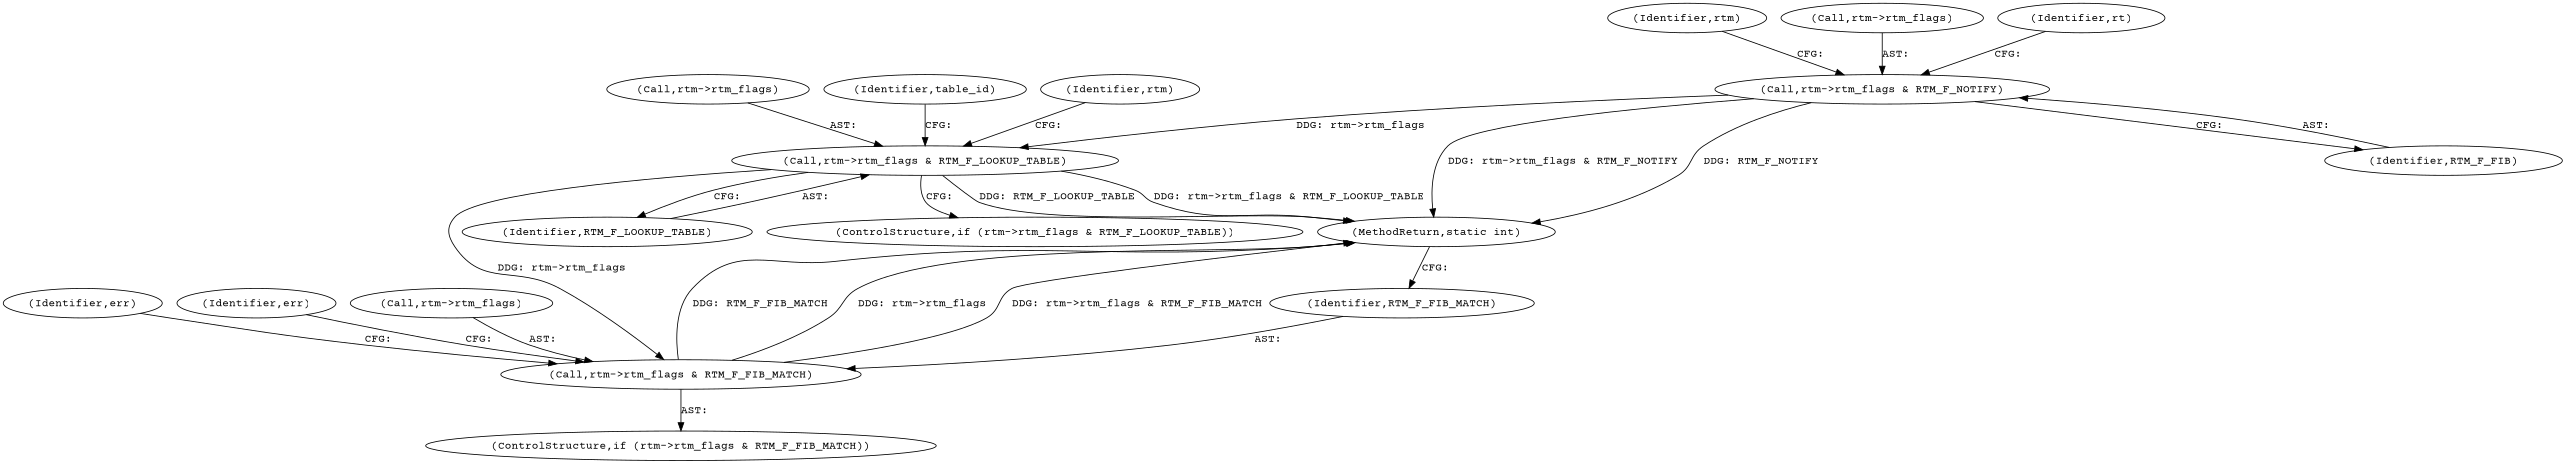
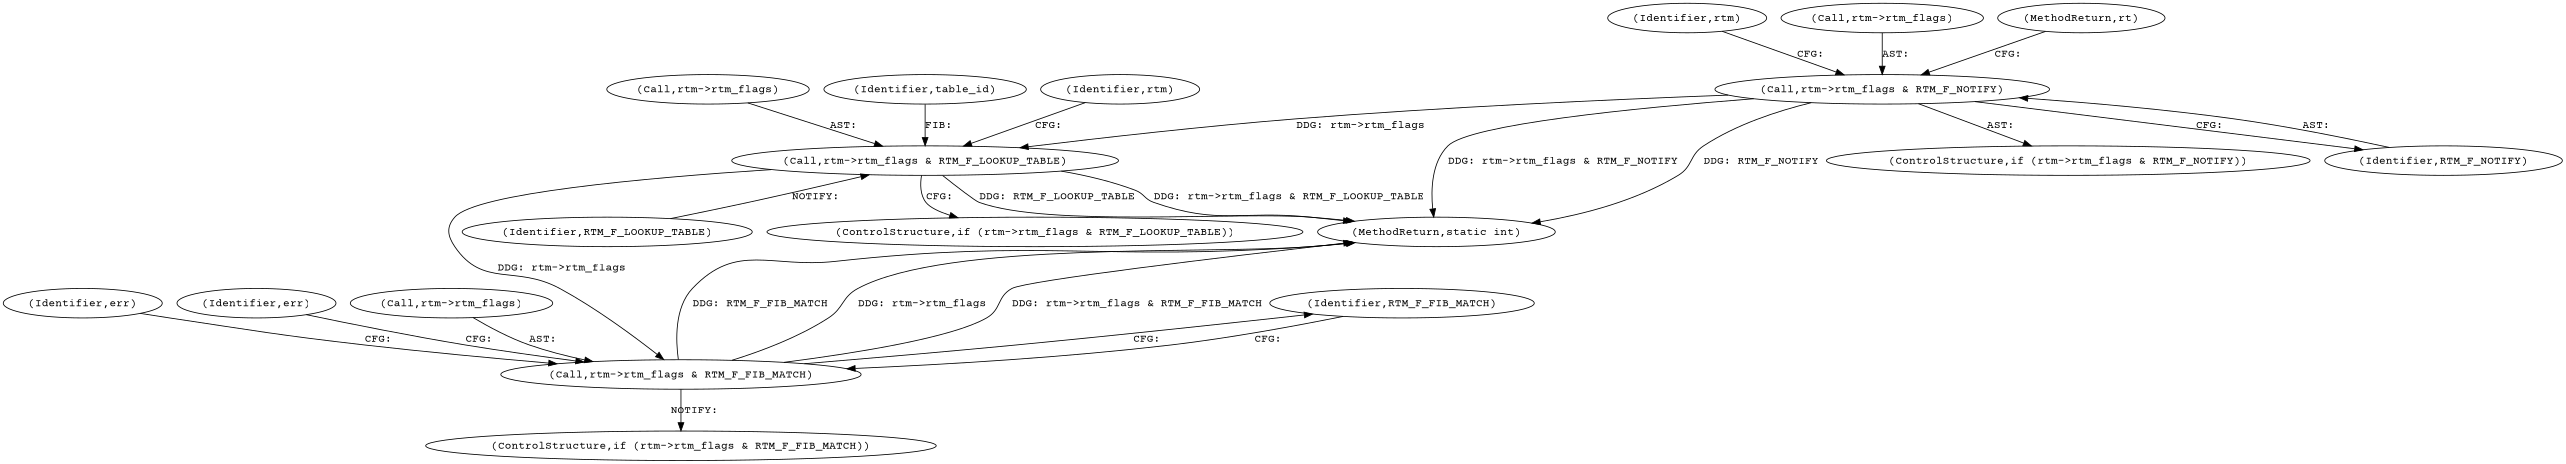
node "(Identifier,rt)": label "(Identifier,rt)" -> "(MethodReturn,rt)"
edge "(Identifier,table_id)" -> "(Call,rtm->rtm_flags & RTM_F_LOOKUP_TABLE)": label "CFG: " -> "FIB: "
node "(ControlStructure,if (rtm->rtm_flags & RTM_F_NOTIFY))": added
node "(Identifier,RTM_F_FIB)": label "(Identifier,RTM_F_FIB)" -> "(Identifier,RTM_F_NOTIFY)"
edge "(Call,rtm->rtm_flags & RTM_F_LOOKUP_TABLE)" -> "(Identifier,RTM_F_LOOKUP_TABLE)": removed, label "CFG:"
edge "(Identifier,RTM_F_LOOKUP_TABLE)" -> "(Call,rtm->rtm_flags & RTM_F_LOOKUP_TABLE)": label "AST: " -> "NOTIFY: "
edge "(MethodReturn,static int)" -> "(Identifier,RTM_F_FIB_MATCH)": now "(Call,rtm->rtm_flags & RTM_F_FIB_MATCH)" -> "(Identifier,RTM_F_FIB_MATCH)"
edge "(Identifier,RTM_F_FIB_MATCH)" -> "(Call,rtm->rtm_flags & RTM_F_FIB_MATCH)": label "AST: " -> "CFG: "
edge "(Call,rtm->rtm_flags & RTM_F_FIB_MATCH)" -> "(ControlStructure,if (rtm->rtm_flags & RTM_F_FIB_MATCH))": label "AST: " -> "NOTIFY: "
